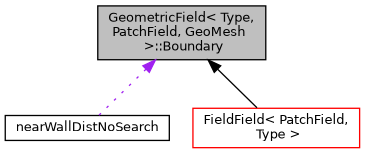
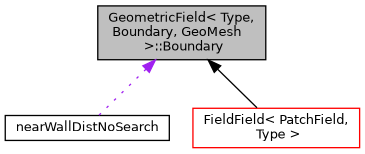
node "GeometricField< Type, PatchField, GeoMesh >::Boundary": label "GeometricField< Type, PatchField, GeoMesh >::Boundary" -> "GeometricField< Type, Boundary, GeoMesh >::Boundary"
